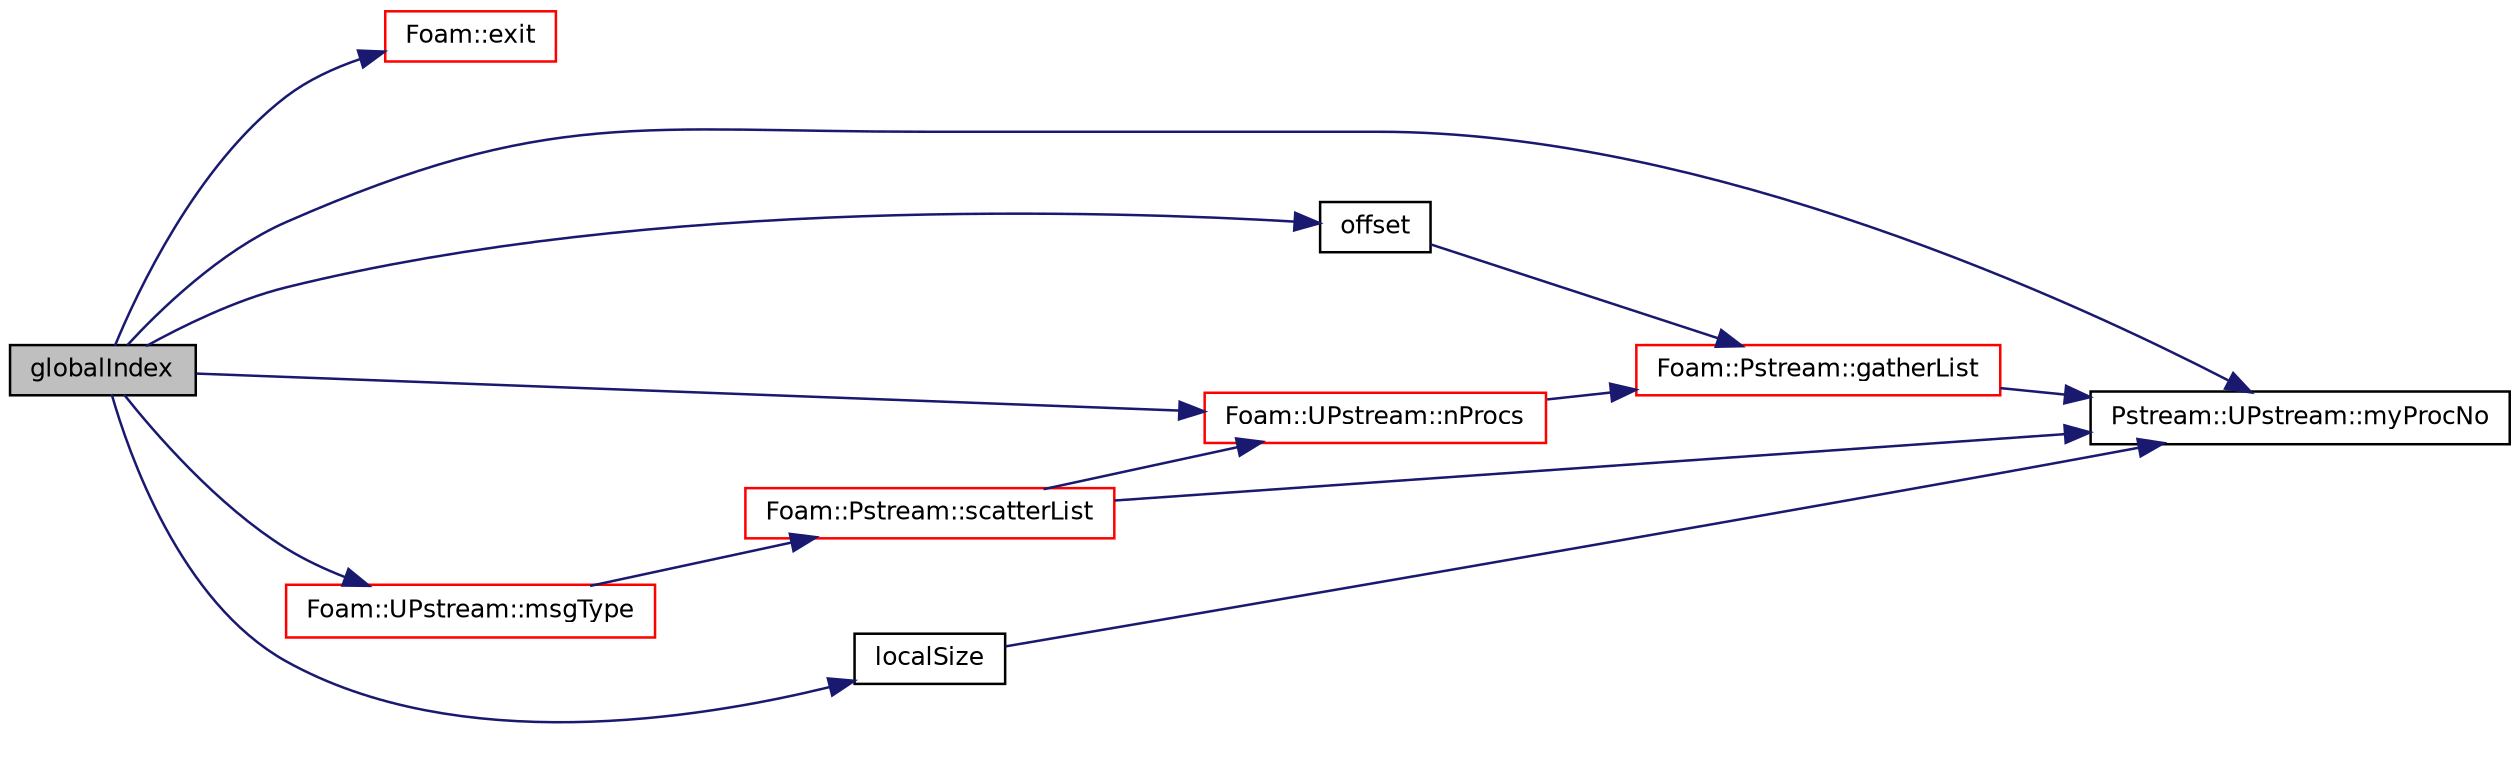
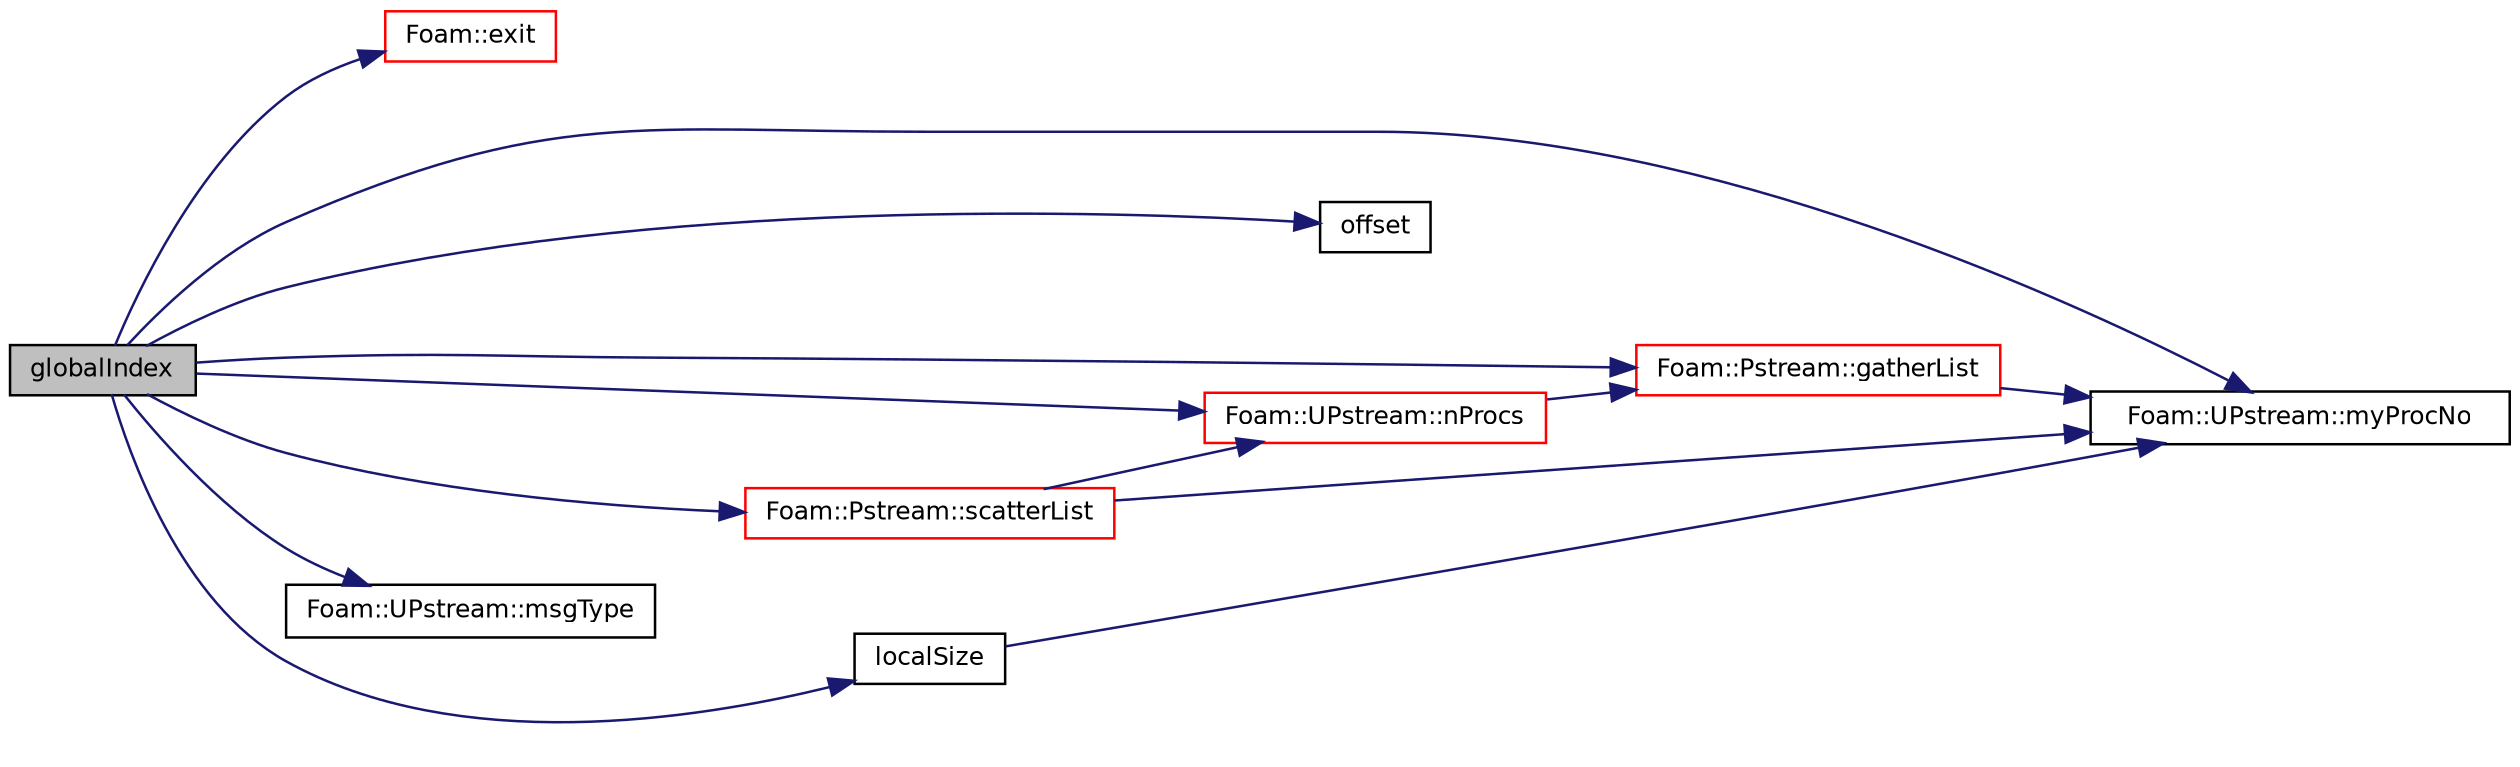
edge "offset" -> "Foam::Pstream::gatherList": now "globalIndex" -> "Foam::Pstream::gatherList"
node "Pstream::UPstream::myProcNo": label "Pstream::UPstream::myProcNo" -> "Foam::UPstream::myProcNo"
edge "Foam::UPstream::msgType" -> "Foam::Pstream::scatterList": now "globalIndex" -> "Foam::Pstream::scatterList"
node "Foam::UPstream::msgType": color red -> black
